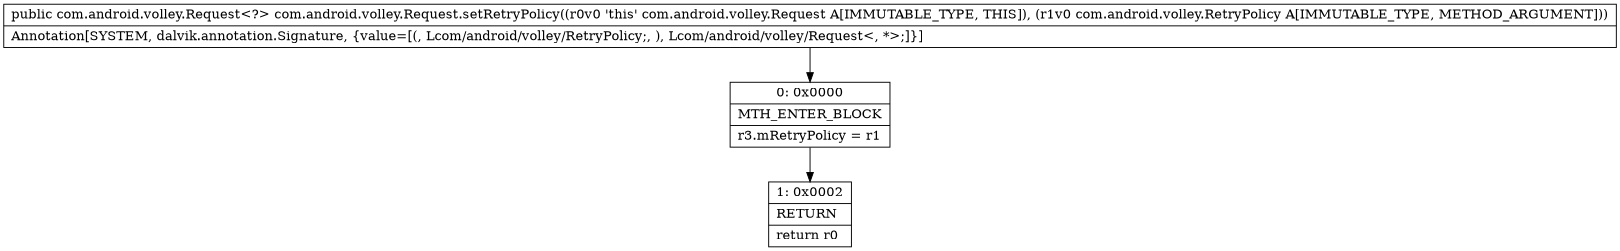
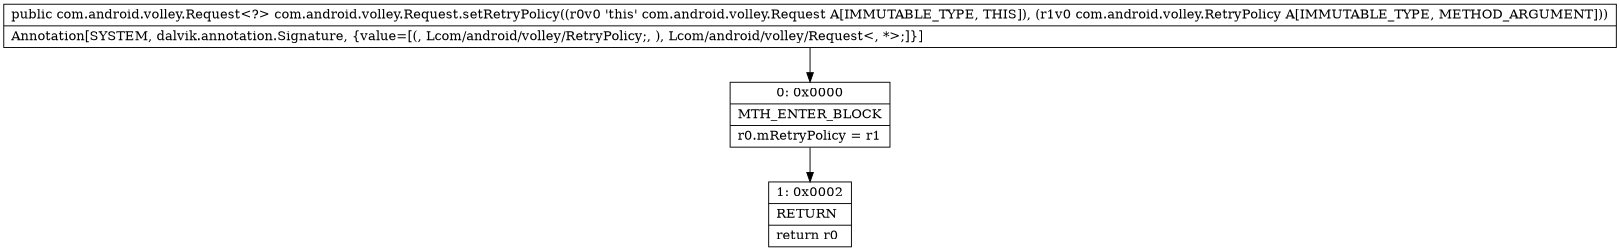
node "0: 0x0000": text "r3.mRetryPolicy = r1" -> "r0.mRetryPolicy = r1"
